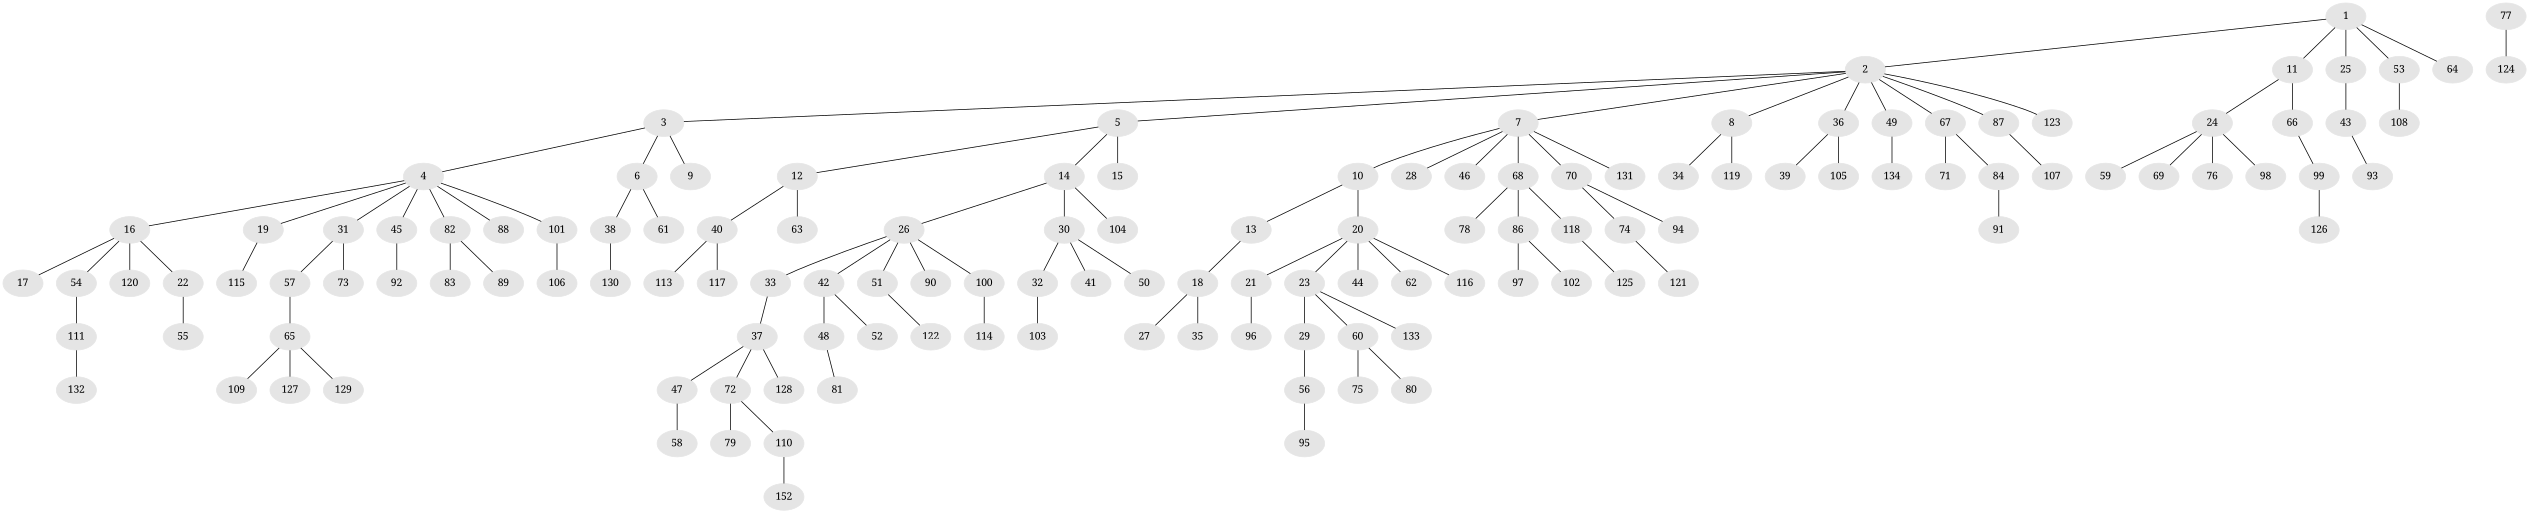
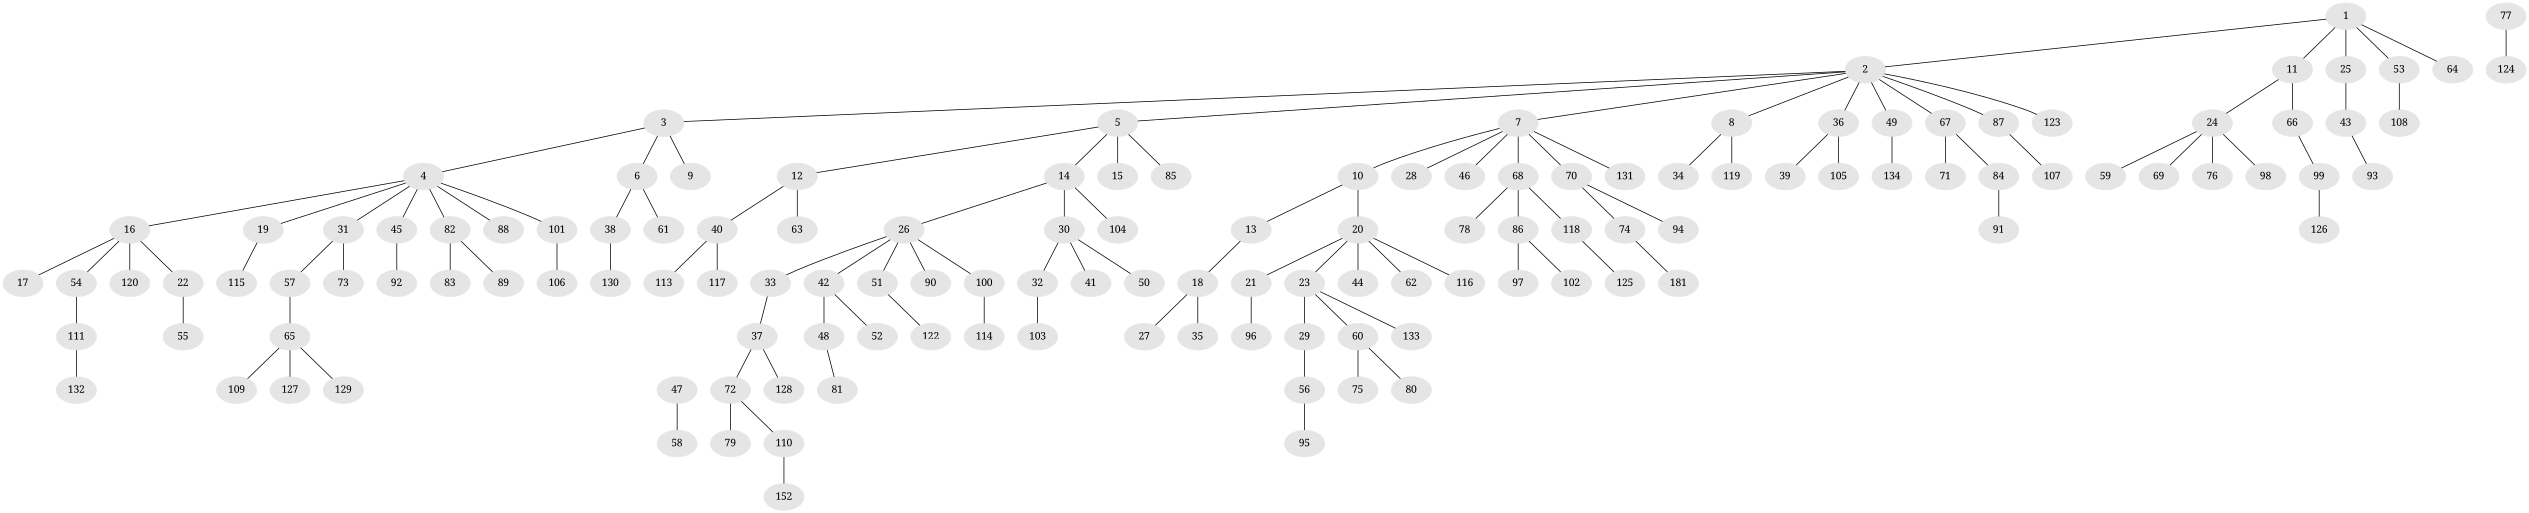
node "85": added
node "121": label "121" -> "181"
edge "37" -- "47": removed
